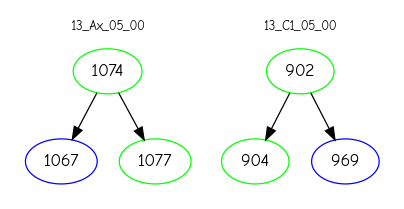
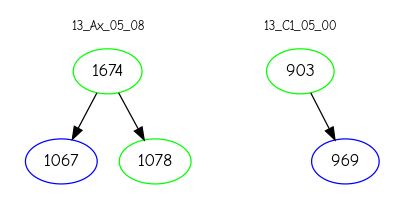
cluster "13_Ax_05_00": label "13_Ax_05_00" -> "13_Ax_05_08"
node "1074": label "1074" -> "1674"
node "902": label "902" -> "903"
node "1077": label "1077" -> "1078"
node "904": removed
